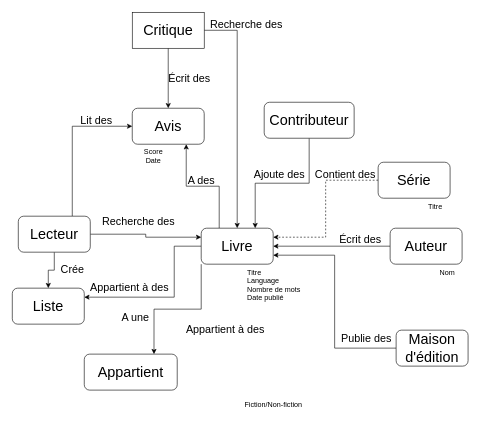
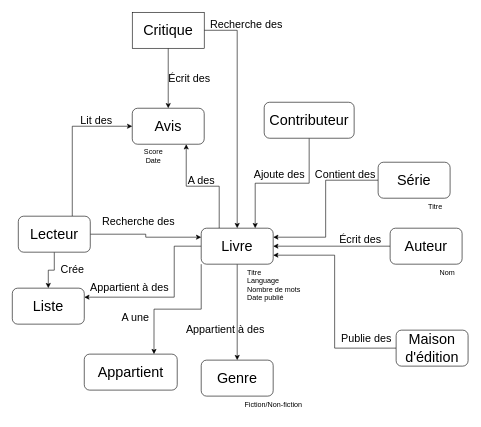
edge "Série" -> "Livre": style dashed -> solid
edge "Livre" -> "Genre": added
node "Genre": added
